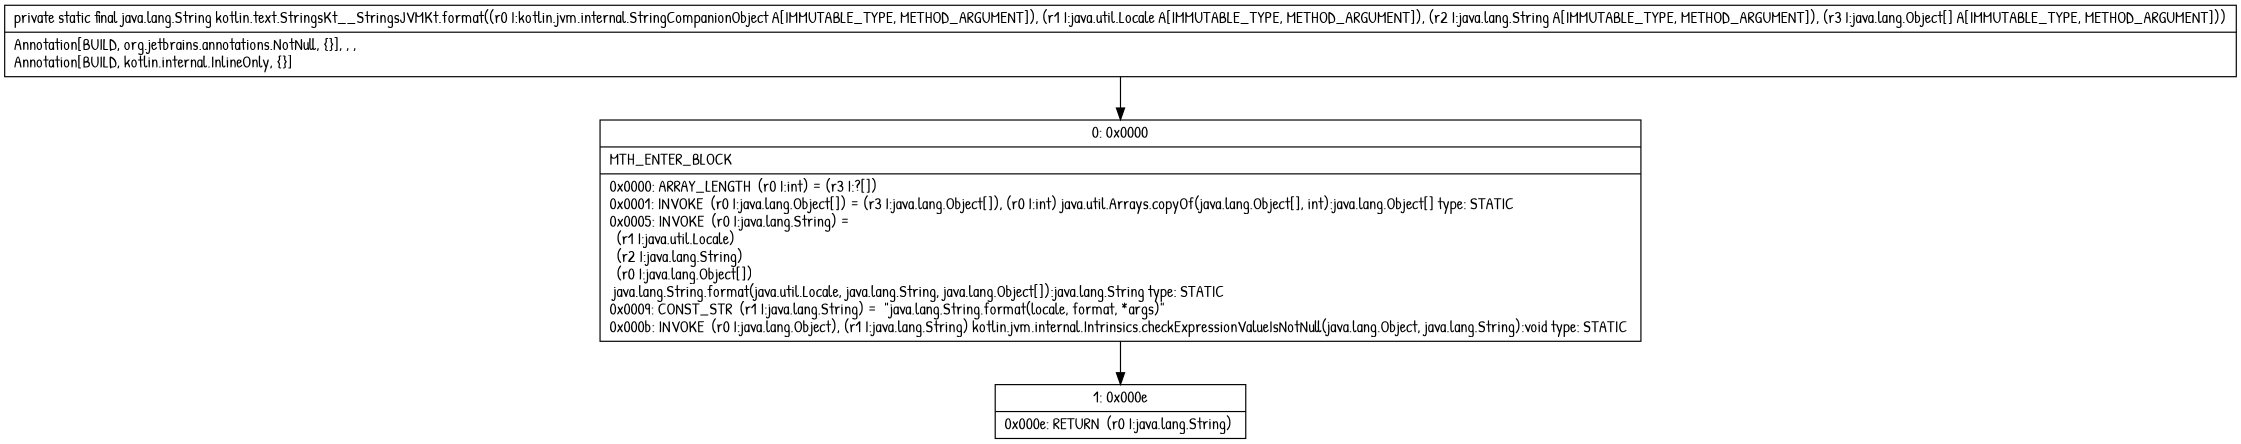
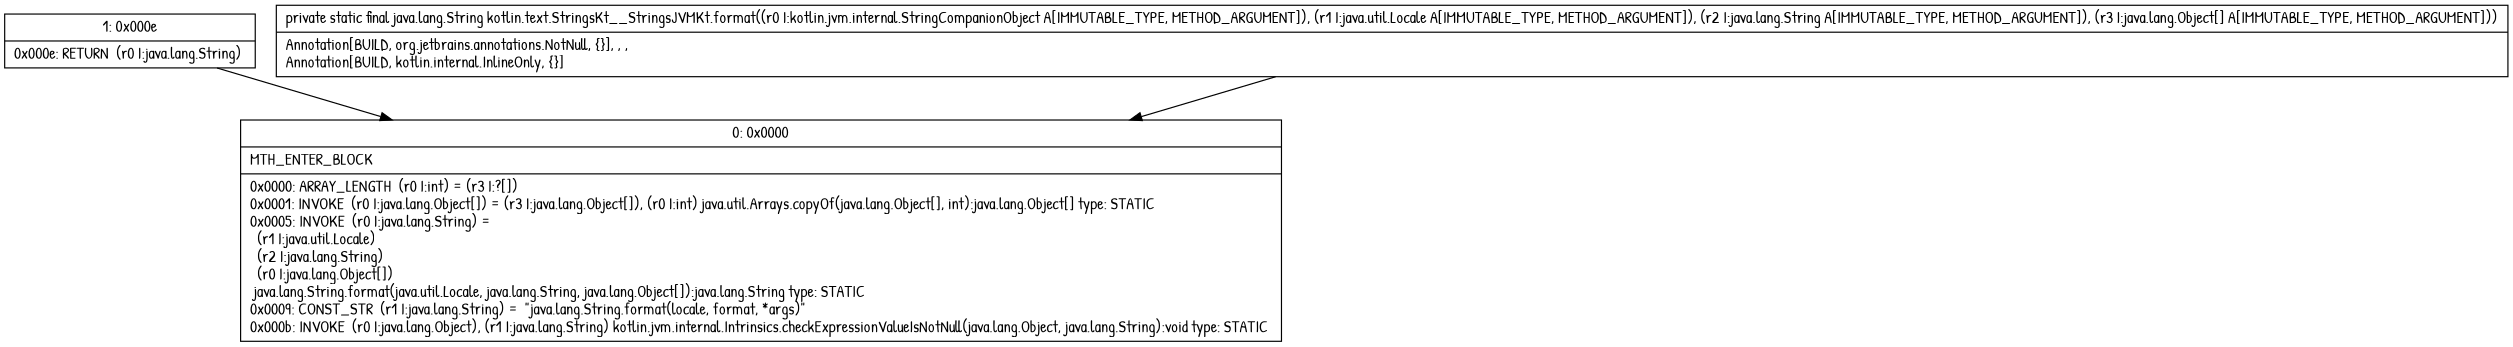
edge "0: 0x0000" -> "1: 0x000e": reversed
